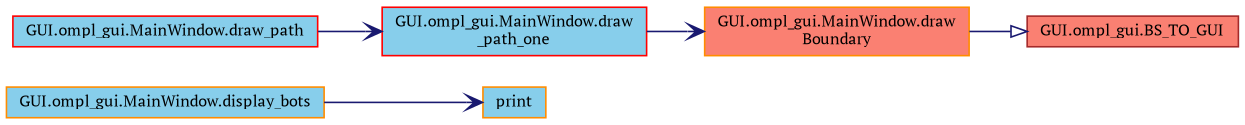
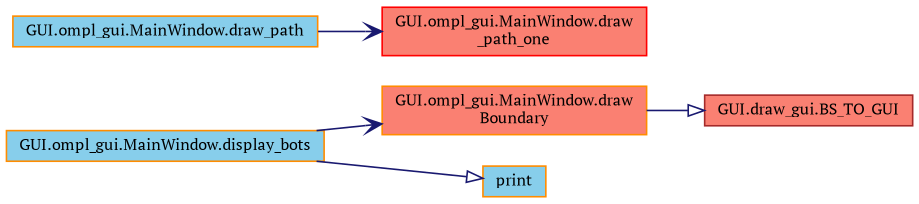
node "GUI.ompl_gui.MainWindow.draw_path": color red -> darkorange
node "GUI.ompl_gui.MainWindow.draw _path_one": fillcolor skyblue -> salmon
edge "GUI.ompl_gui.MainWindow.draw _path_one" -> "GUI.ompl_gui.MainWindow.draw Boundary": now "GUI.ompl_gui.MainWindow.display_bots" -> "GUI.ompl_gui.MainWindow.draw Boundary"
node "GUI.ompl_gui.BS_TO_GUI": label "GUI.ompl_gui.BS_TO_GUI" -> "GUI.draw_gui.BS_TO_GUI"
edge "GUI.ompl_gui.MainWindow.display_bots" -> "print": arrowhead vee -> onormal
